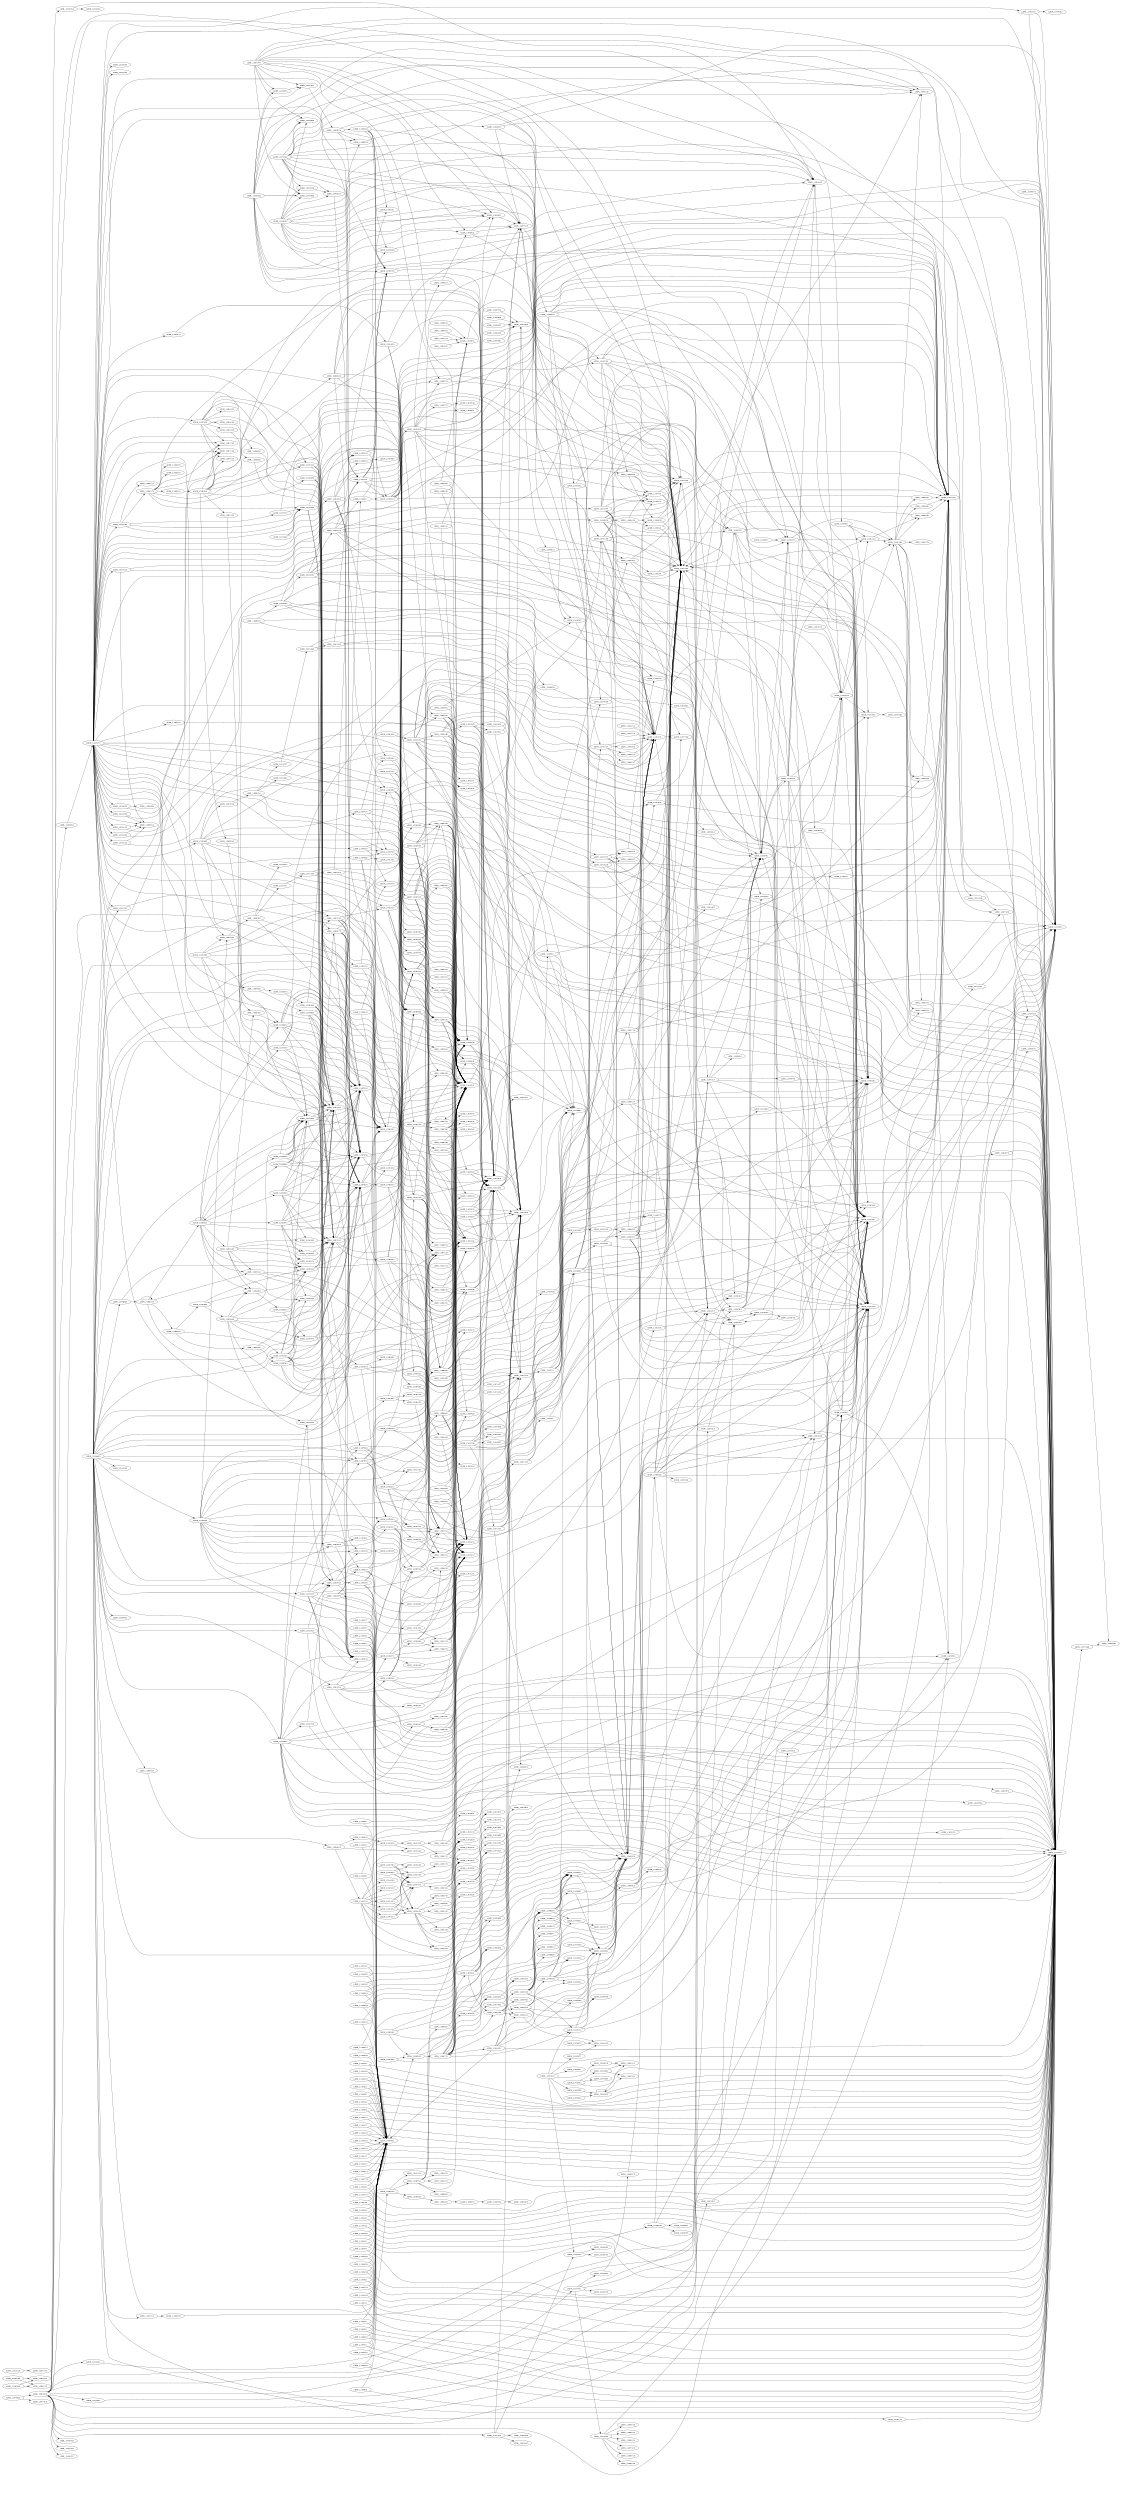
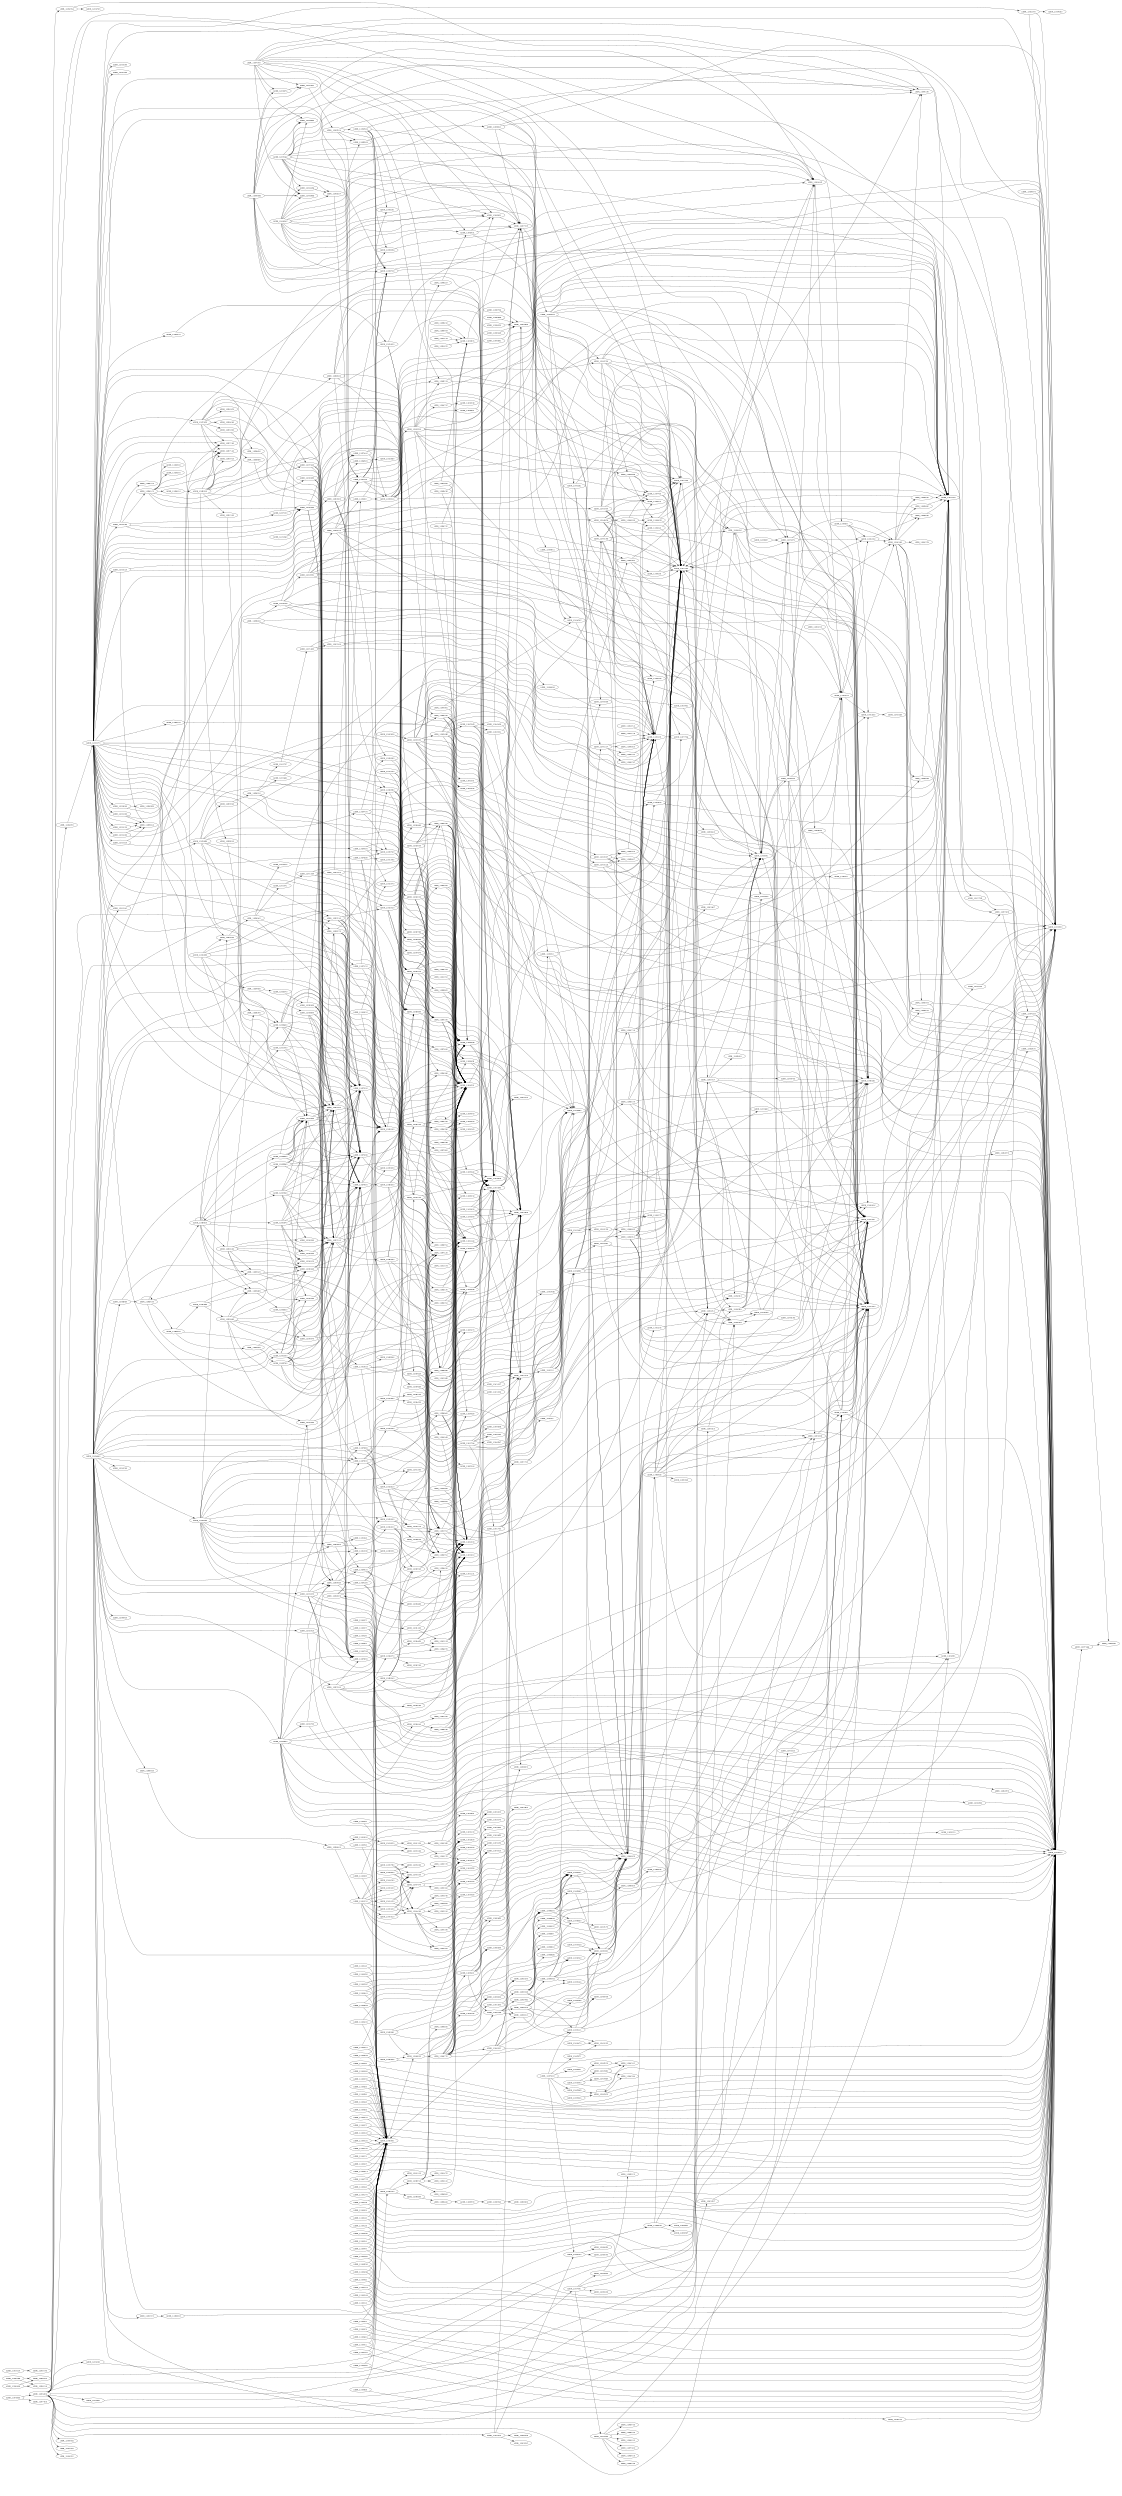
edge "ADDR_12e878e" -> "ADDR_12ed58f": now "ADDR_12e878e" -> "ADDR_12e778c"
